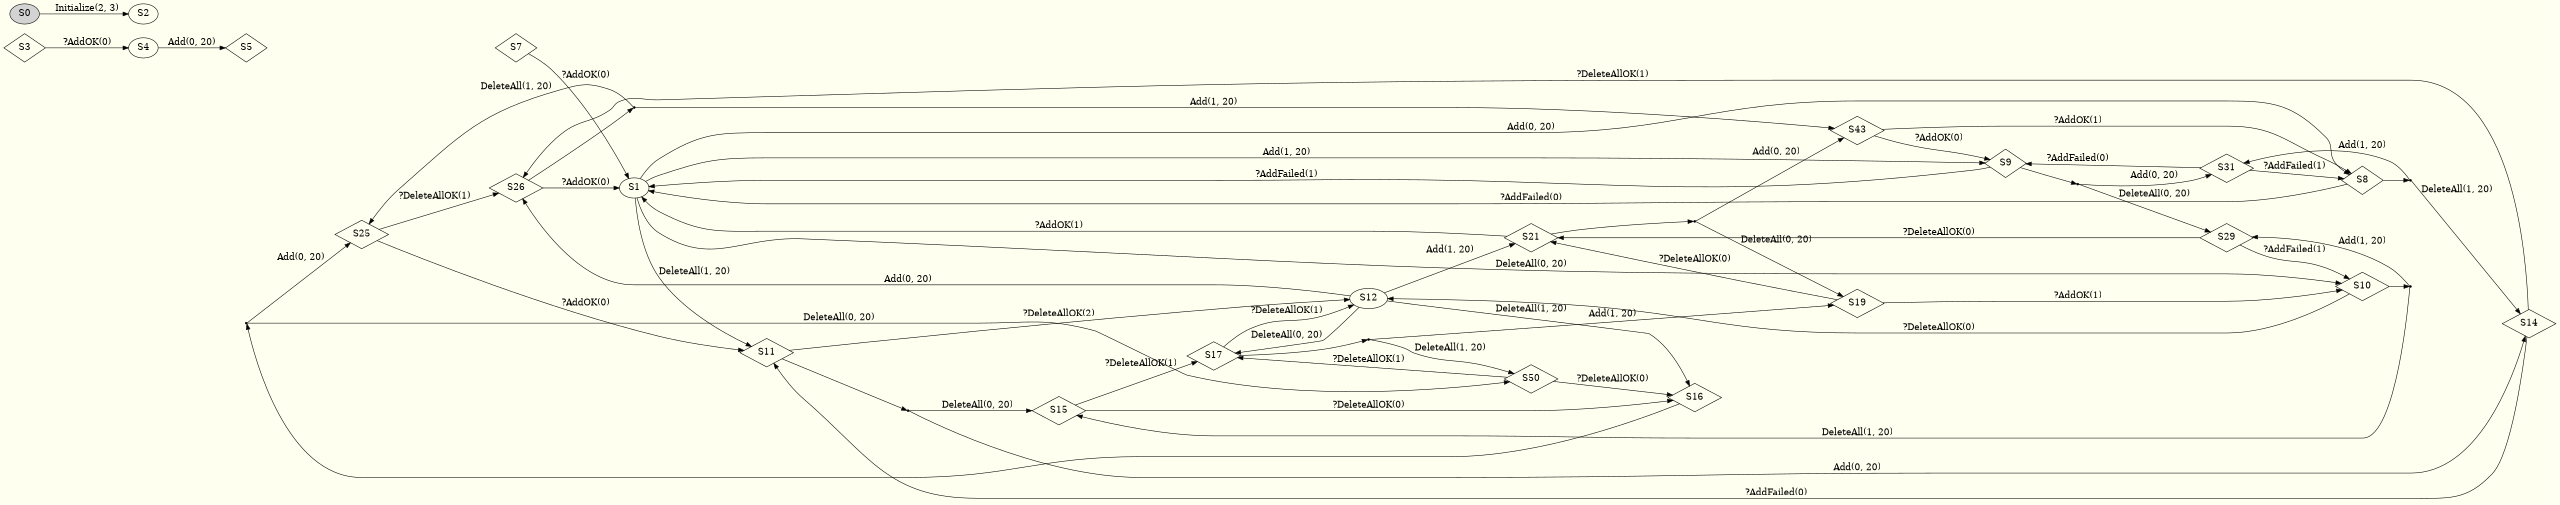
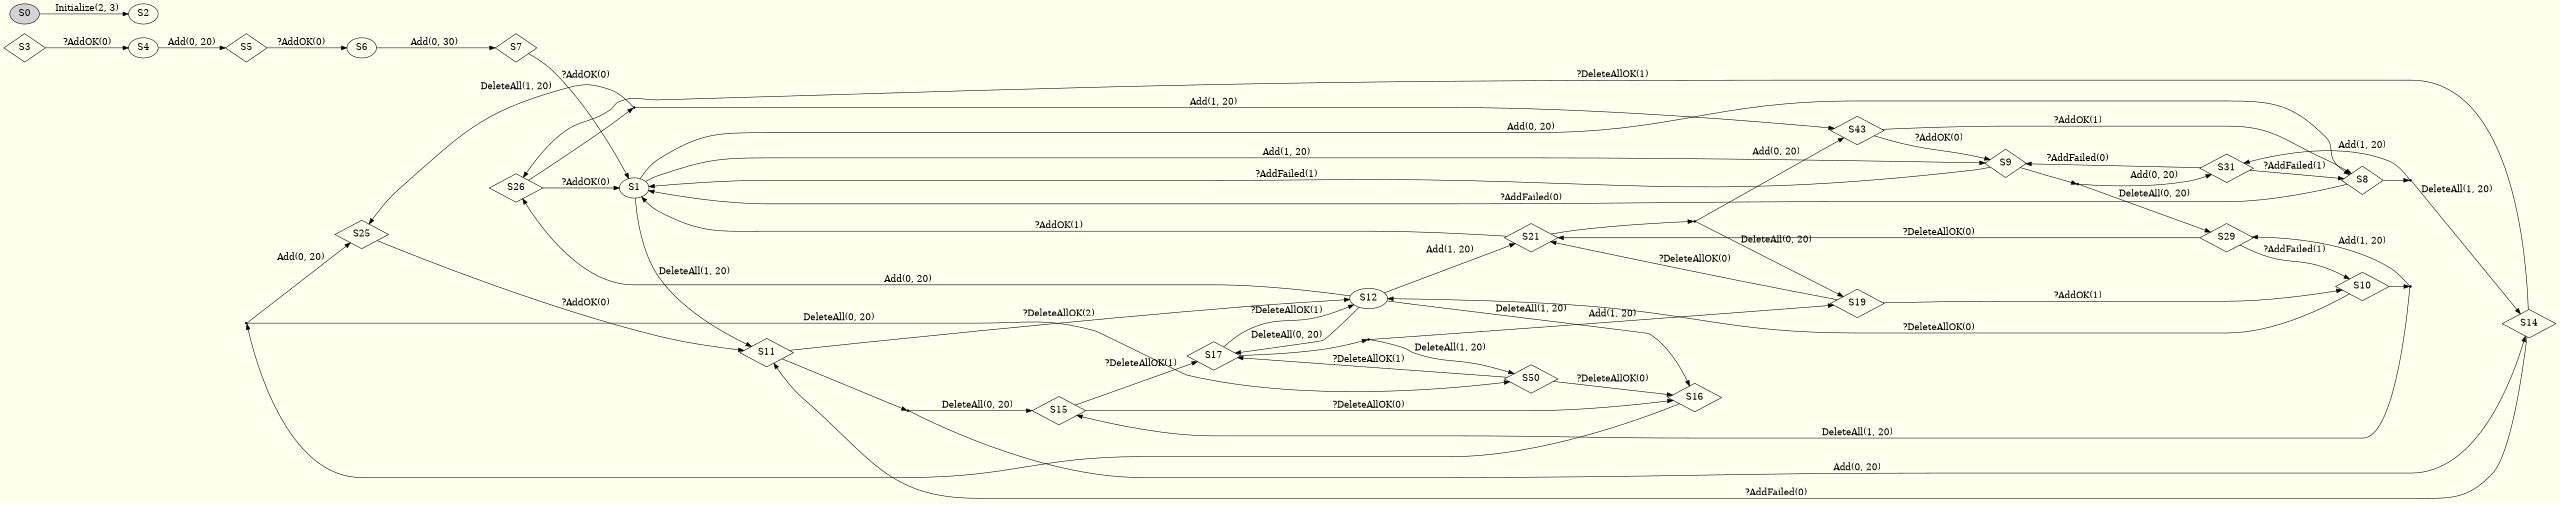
node "S6": added
edge "S25" -> "S26": removed, label "?DeleteAllOK(1)"
edge "S1" -> "S10": removed, label "DeleteAll(0, 20)"
